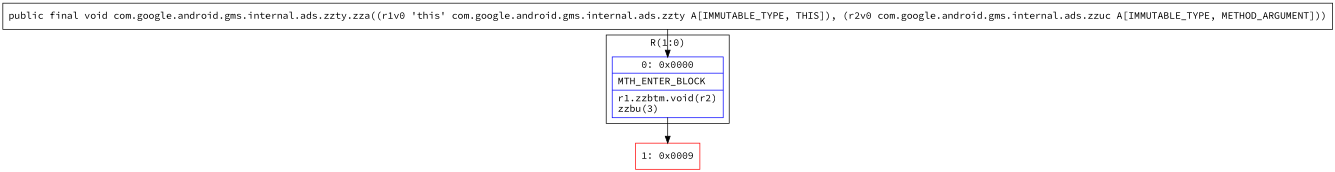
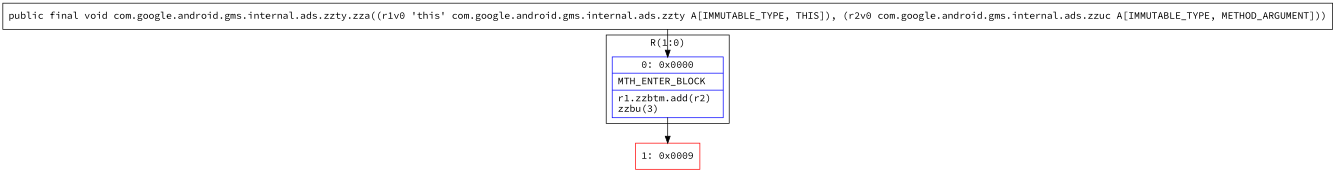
node "0: 0x0000": text "r1.zzbtm.void(r2)" -> "r1.zzbtm.add(r2)"
